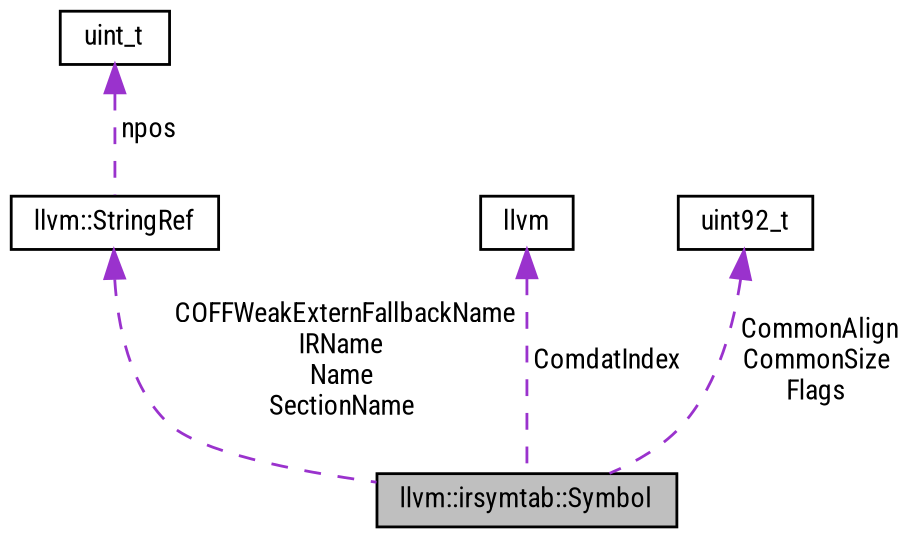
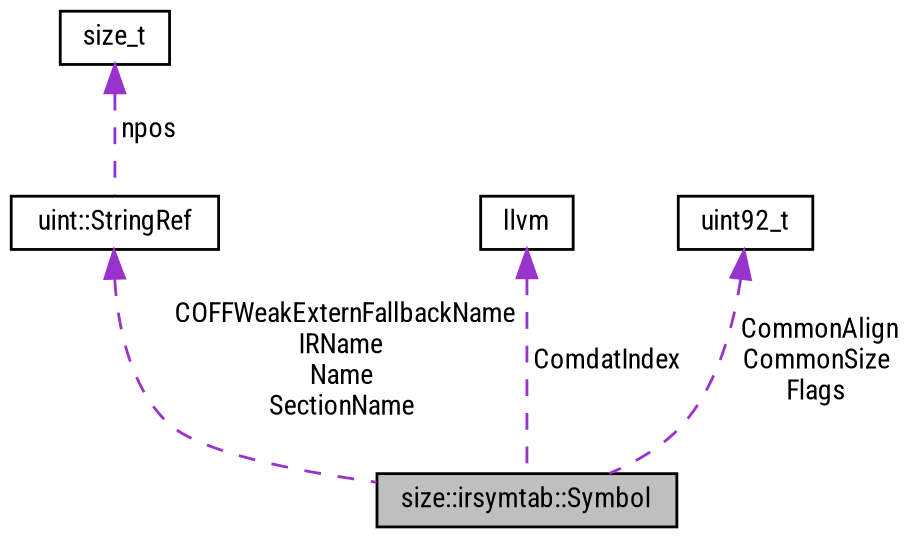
node "uint_t": label "uint_t" -> "size_t"
node "llvm::StringRef": label "llvm::StringRef" -> "uint::StringRef"
node "llvm::irsymtab::Symbol": label "llvm::irsymtab::Symbol" -> "size::irsymtab::Symbol"
